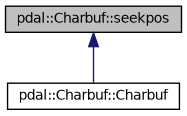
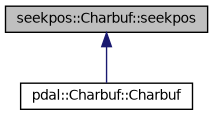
node "pdal::Charbuf::seekpos": label "pdal::Charbuf::seekpos" -> "seekpos::Charbuf::seekpos"
